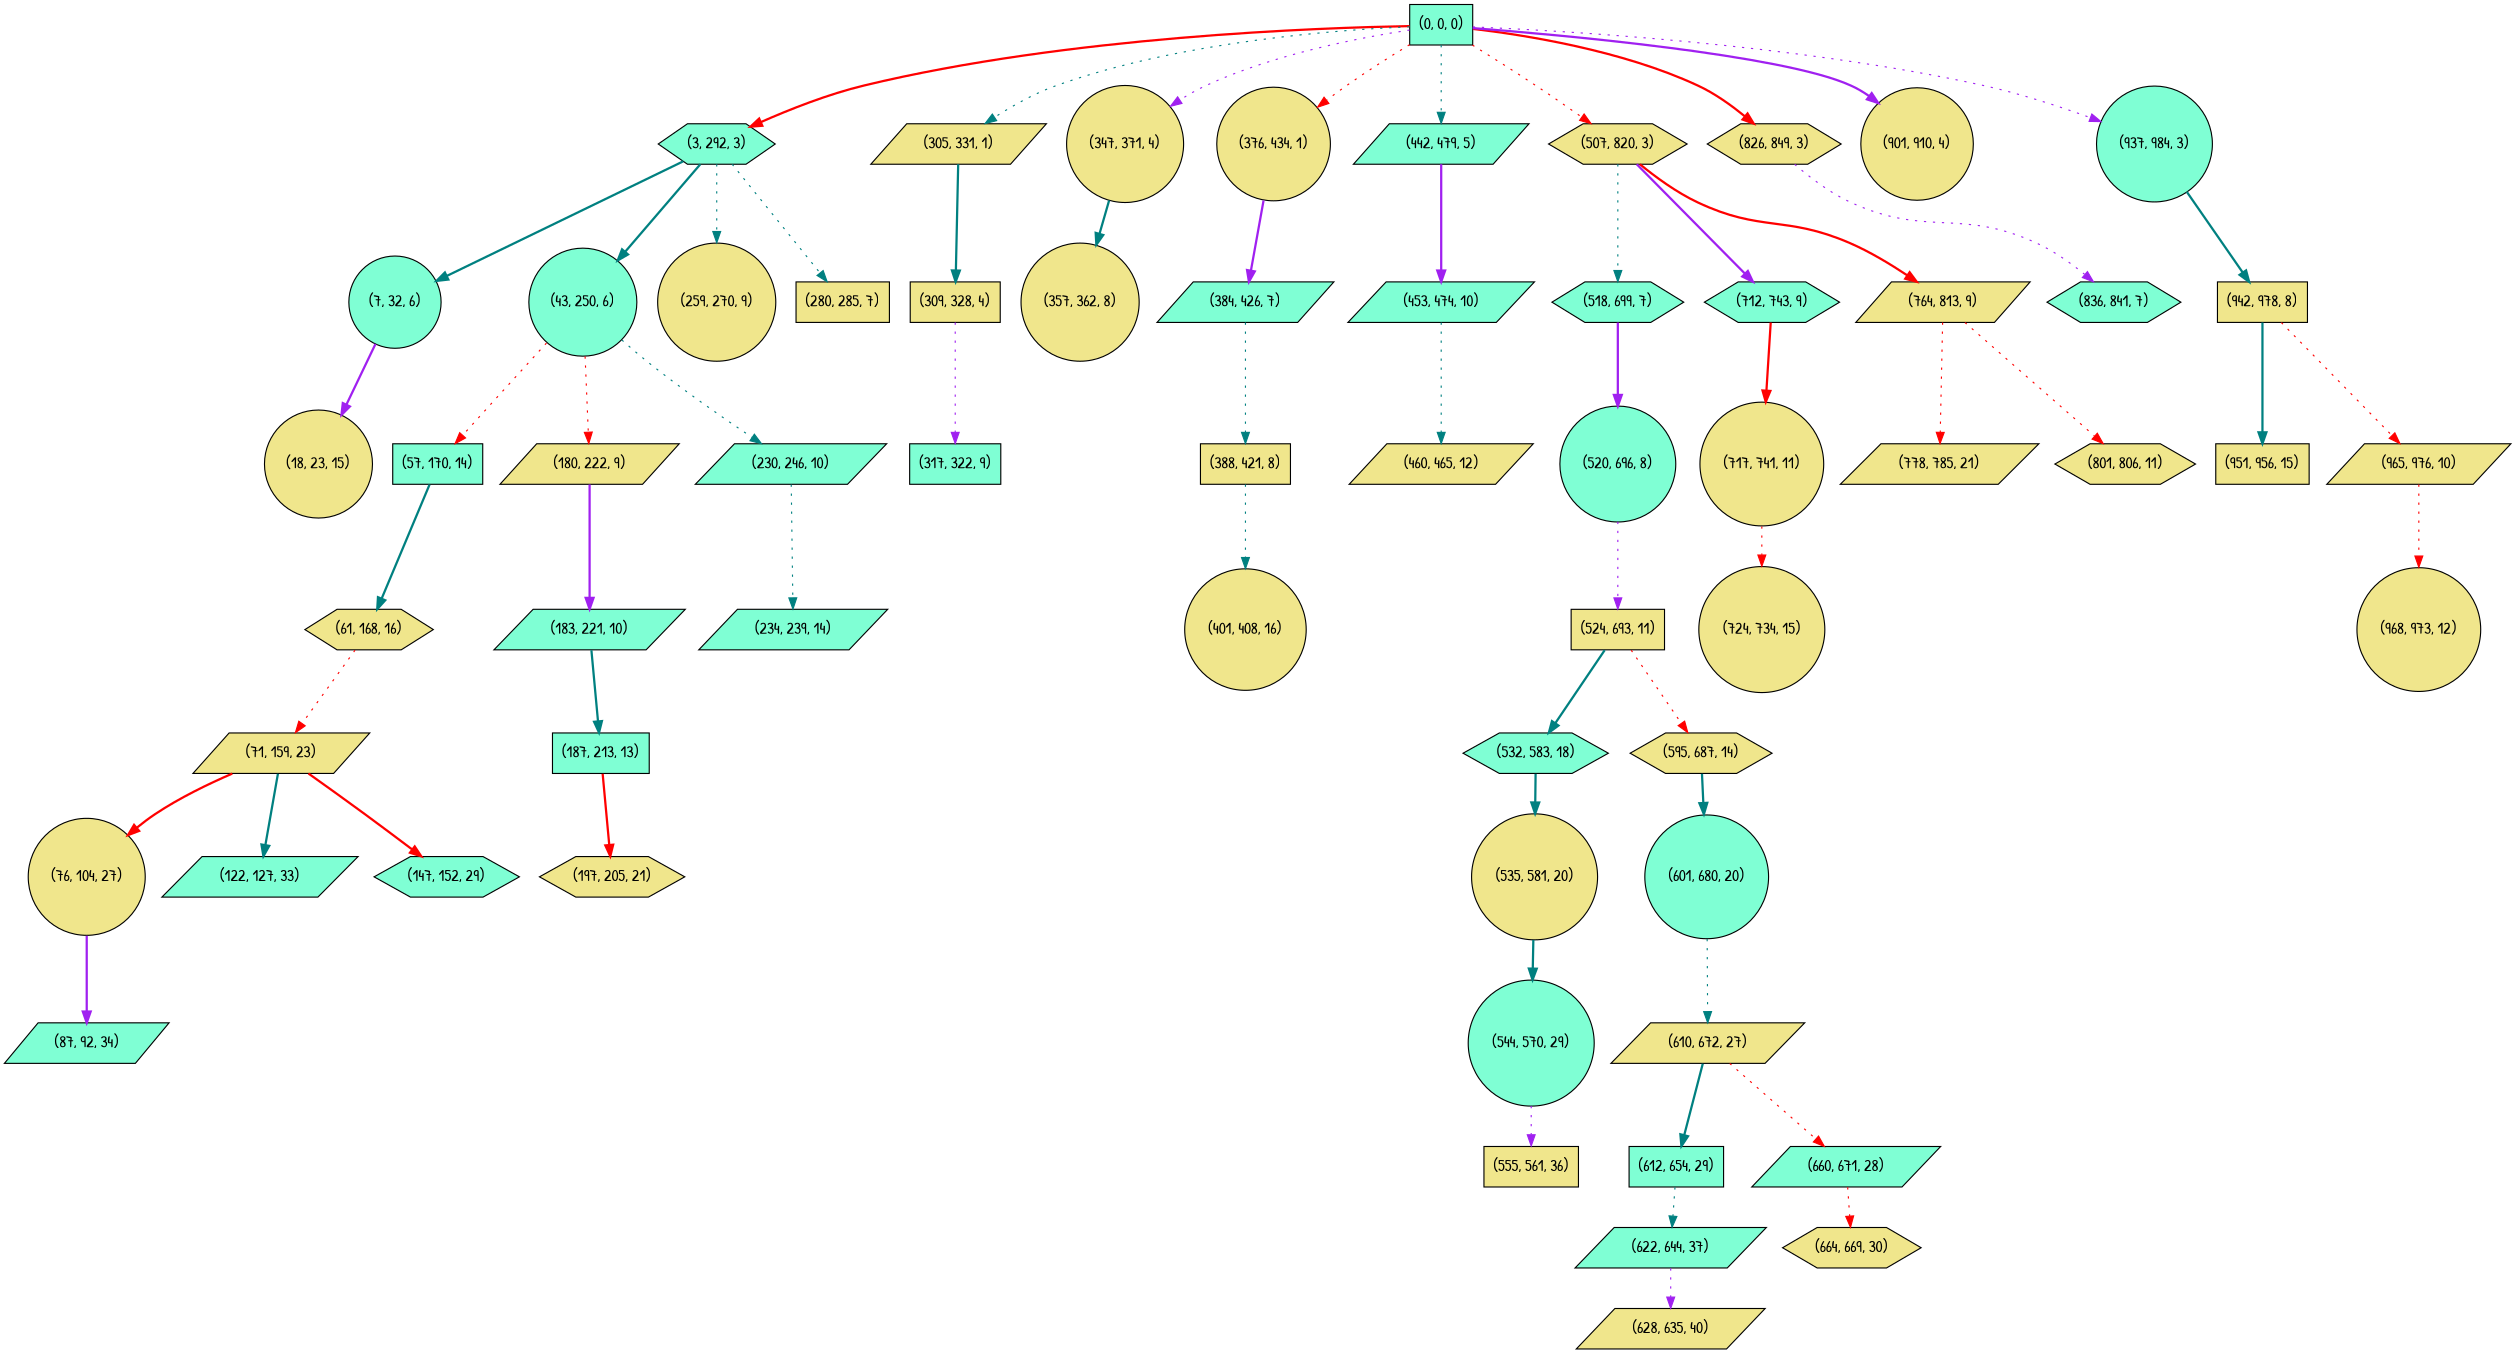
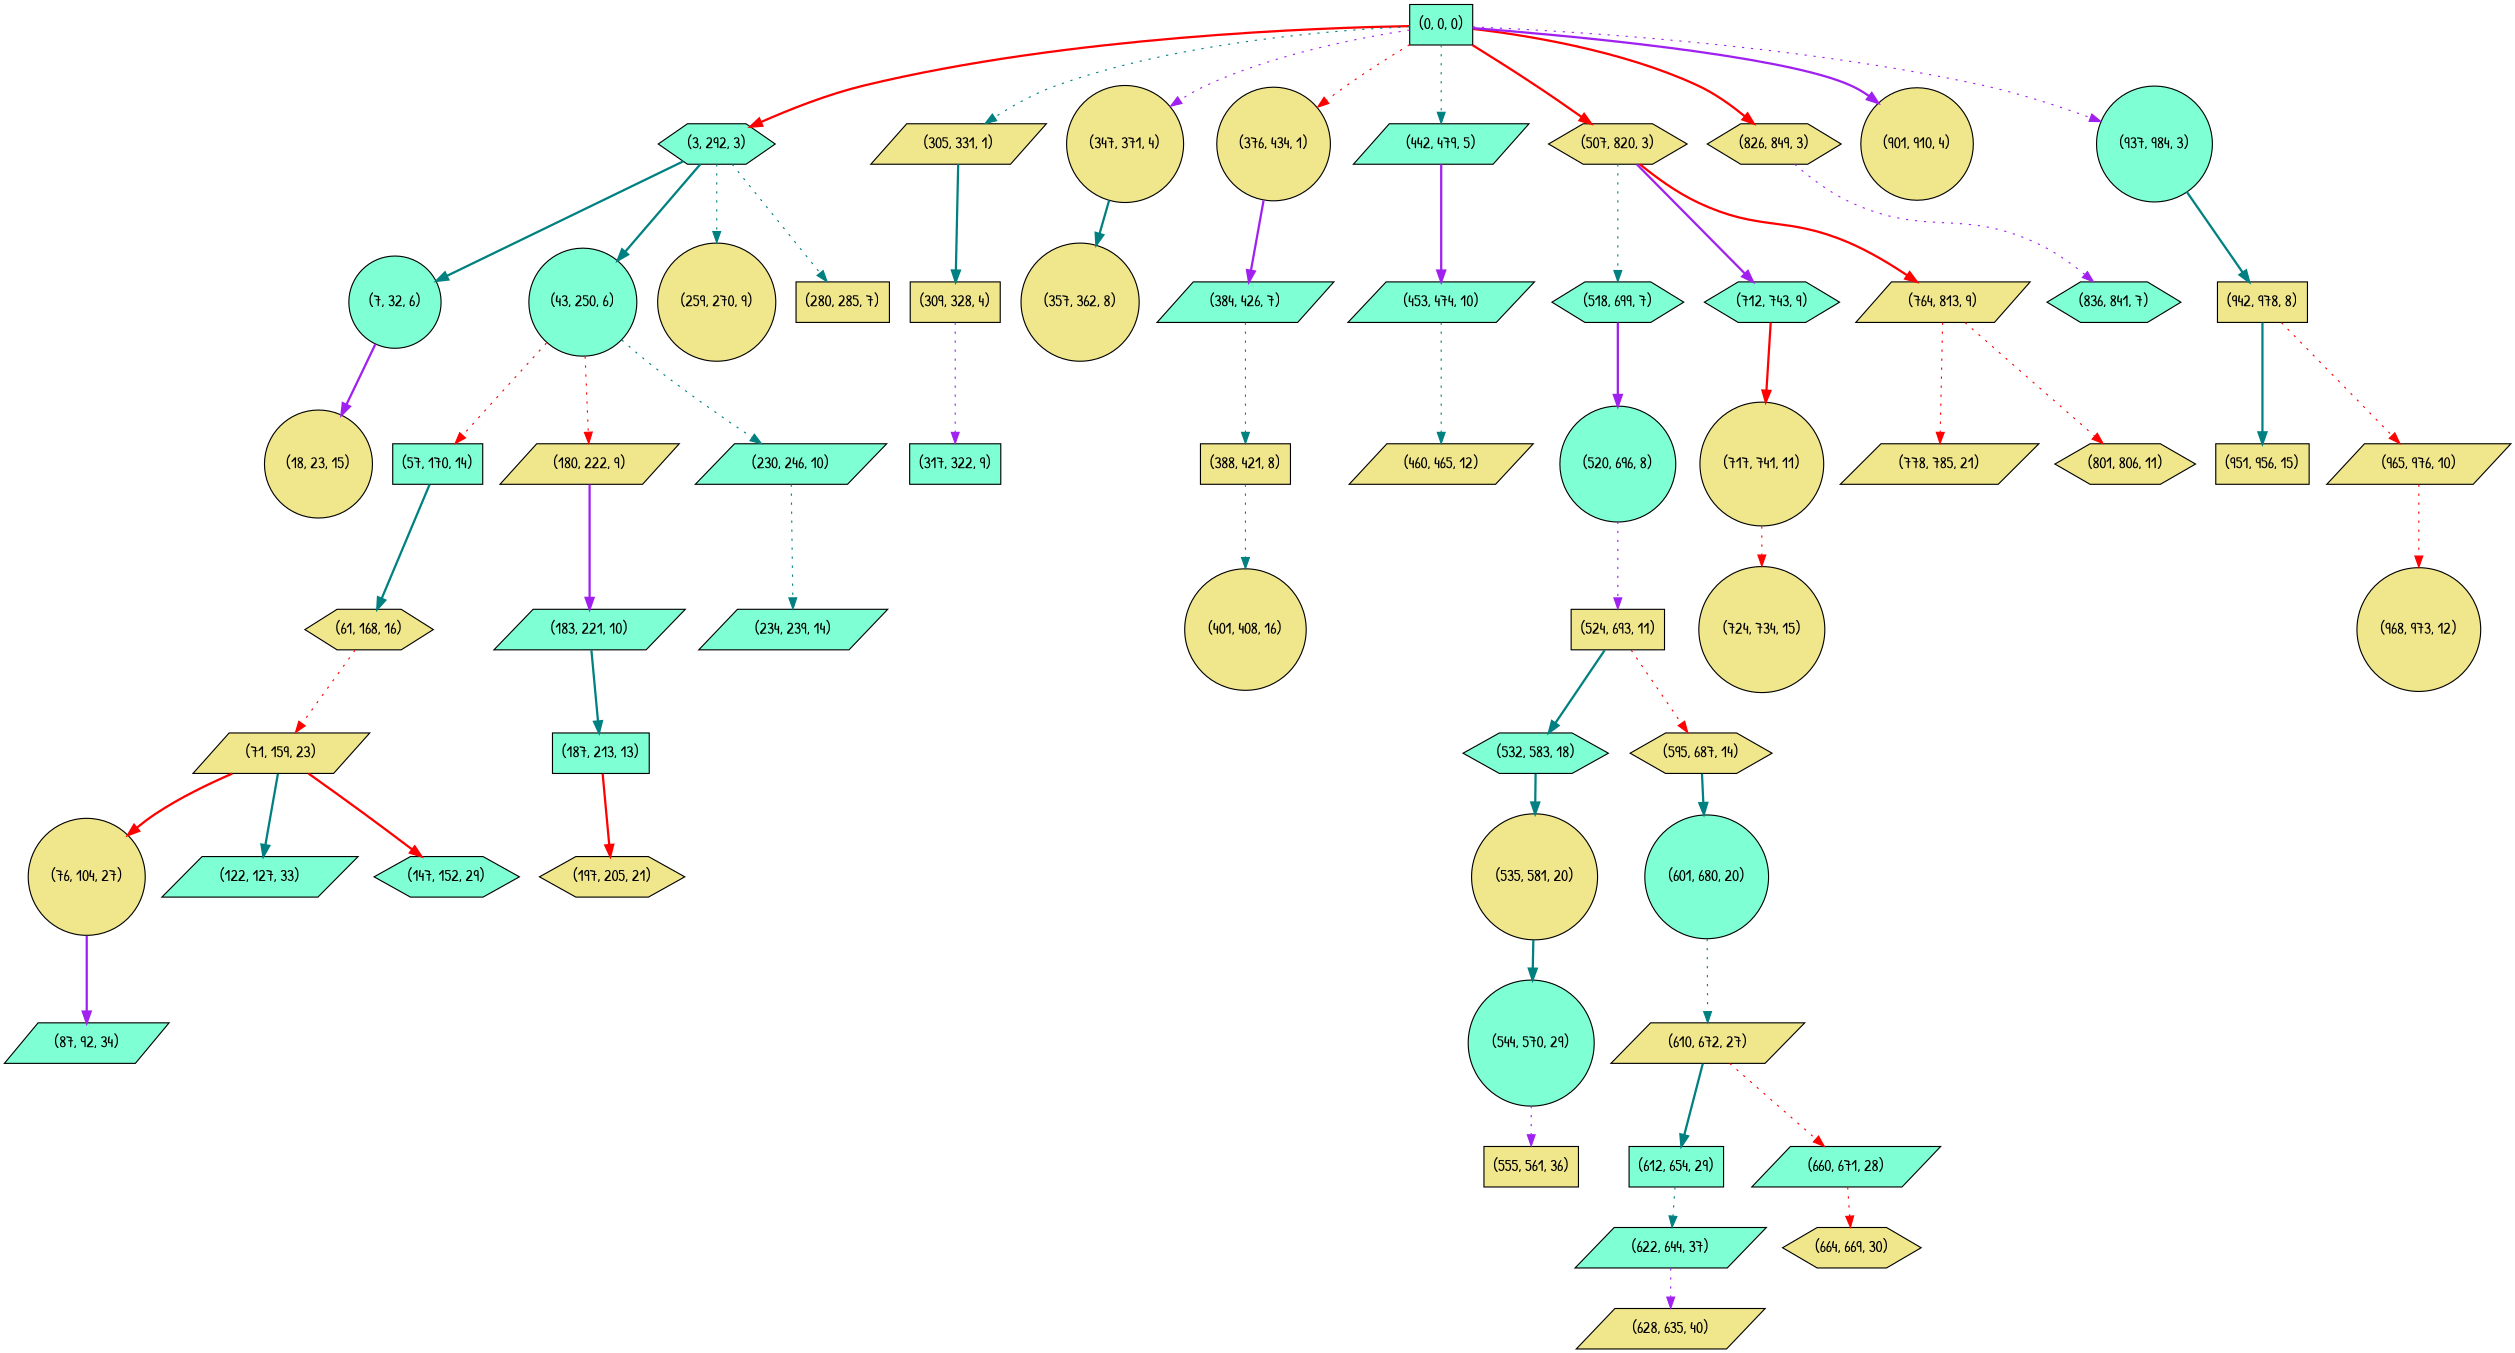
edge "(0, 0, 0)" -> "(507, 820, 3)": style dotted -> bold
